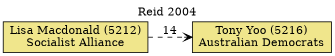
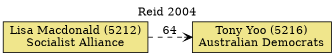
edge "Lisa Macdonald (5212) Socialist Alliance" -> "Tony Yoo (5216) Australian Democrats": label "14" -> "64"
